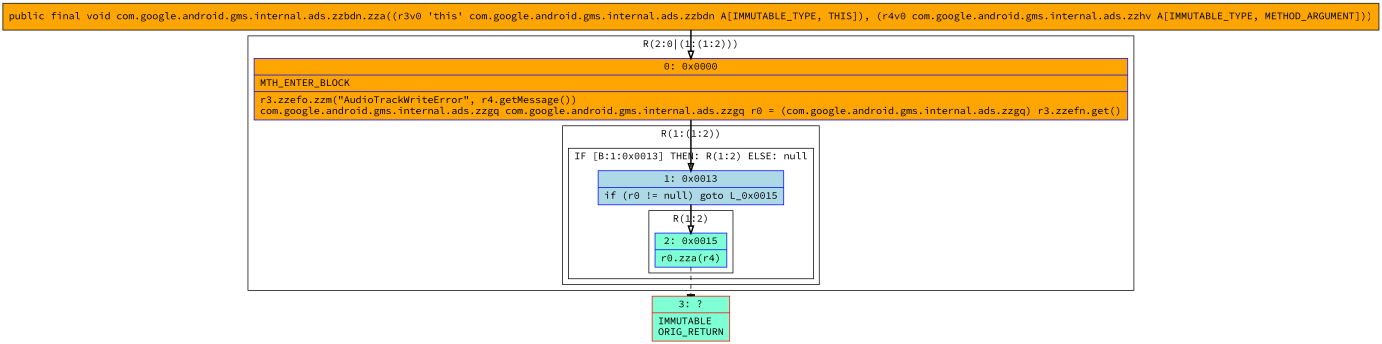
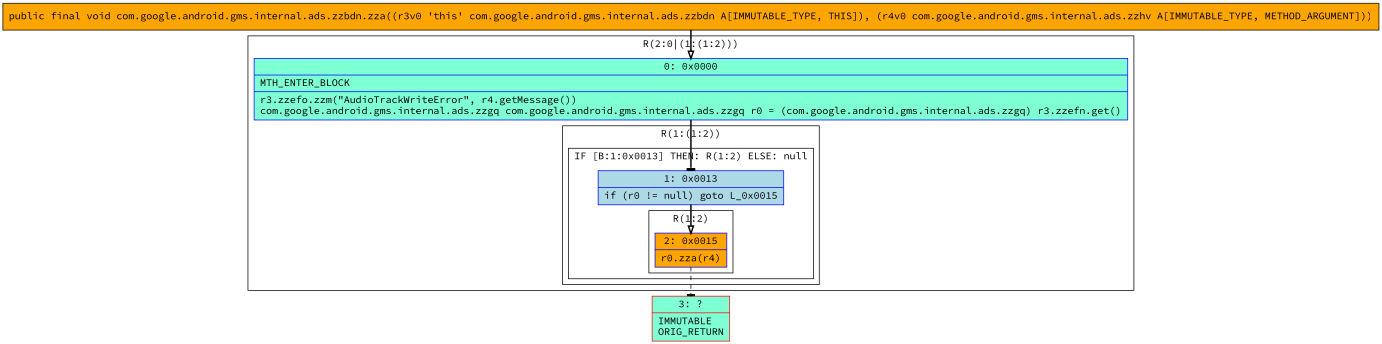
node "0: 0x0000": fillcolor orange -> aquamarine
edge "0: 0x0000" -> "1: 0x0013": arrowhead onormal -> tee
node "2: 0x0015": fillcolor aquamarine -> orange
